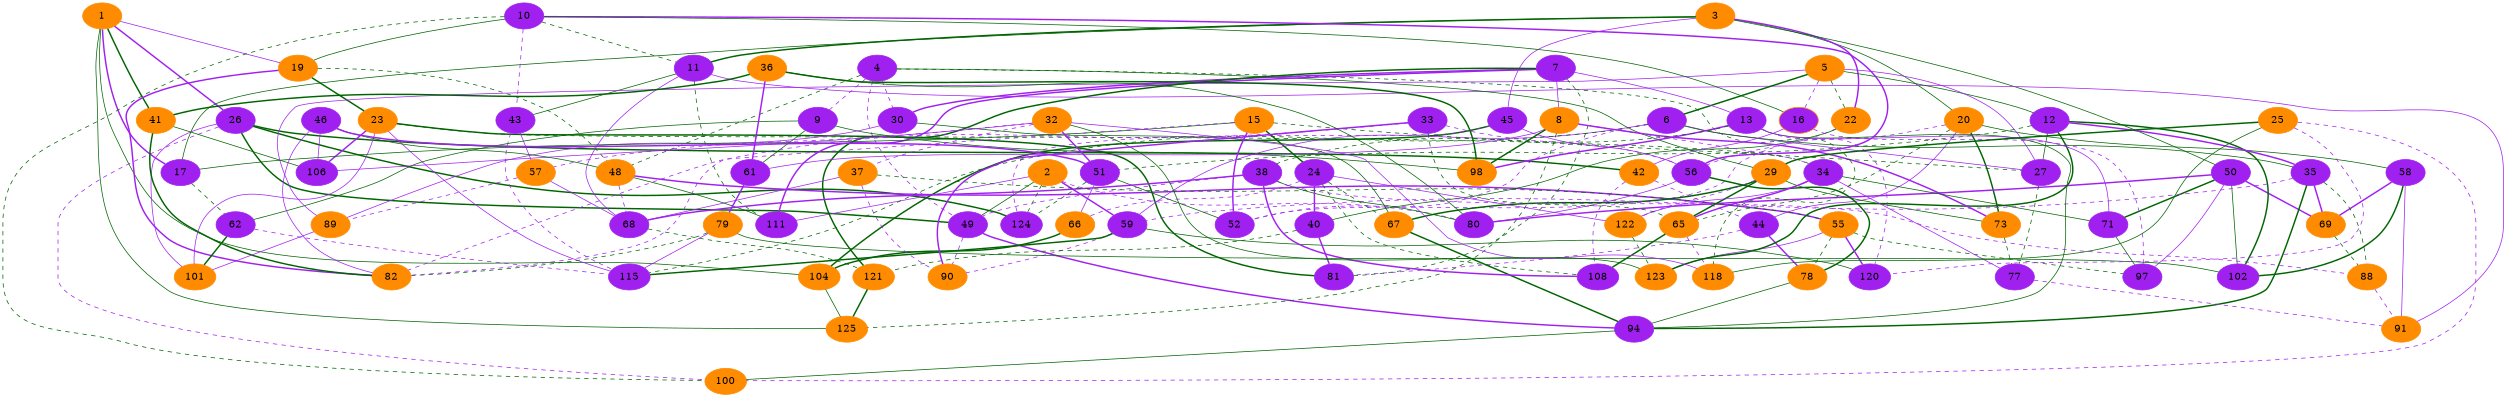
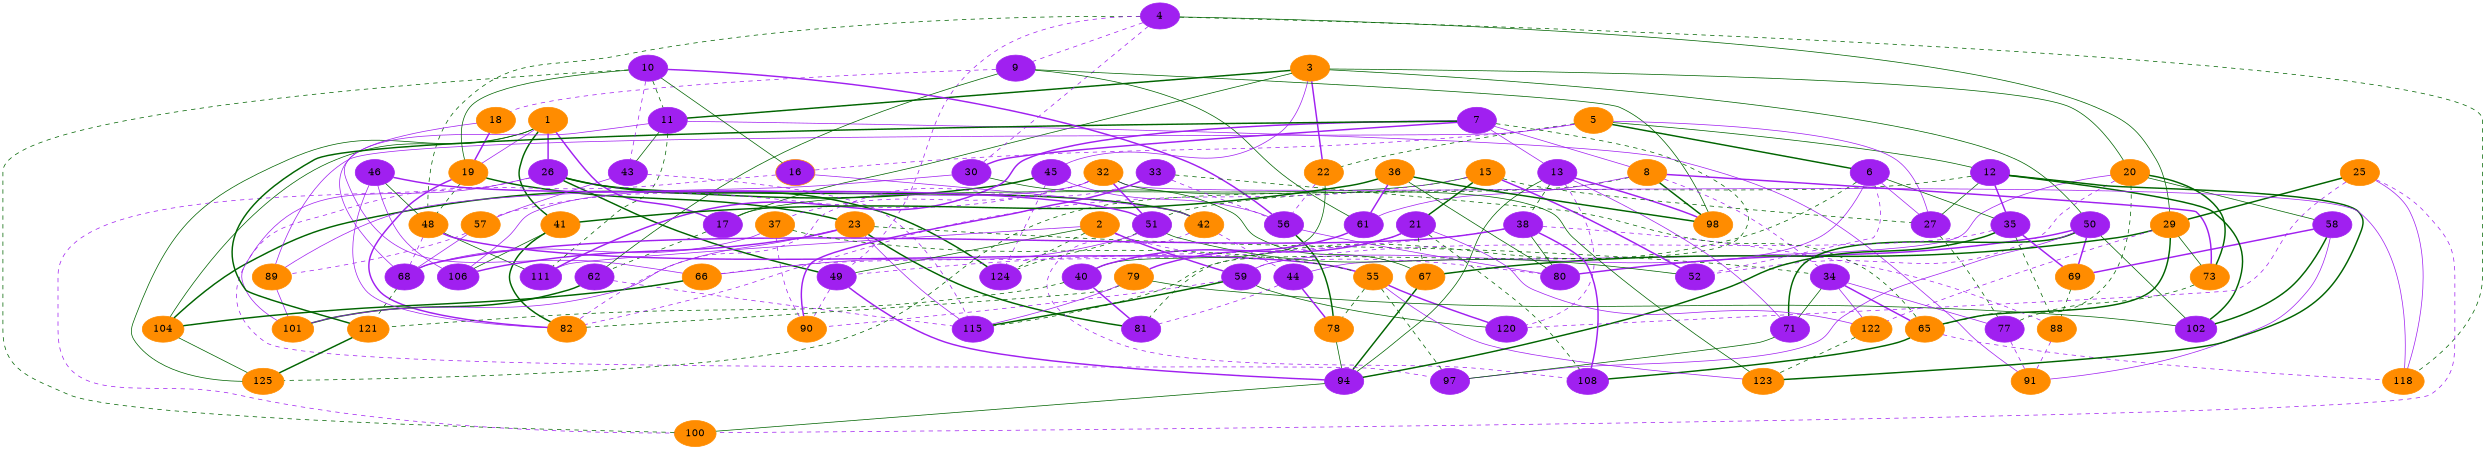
node "18": added
node "24": label "24" -> "21"
edge "25" -- "118": color darkgreen -> purple
